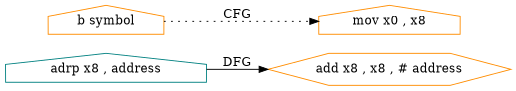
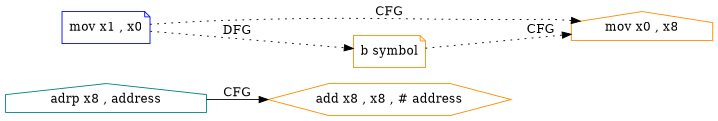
node "b symbol": shape house -> note
node "mov x1 , x0": added
edge "adrp x8 , address" -> "add x8 , x8 , # address": label "DFG" -> "CFG"
